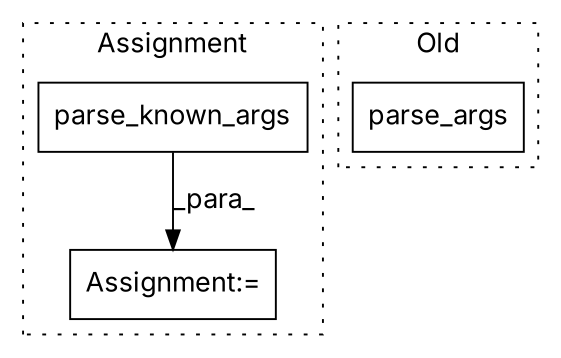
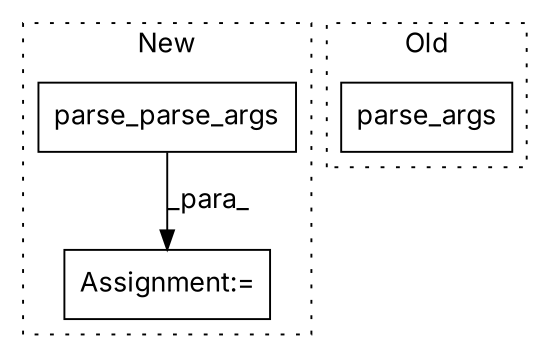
cluster "Assignment": label "Assignment" -> "New"
node "parse_known_args": label "parse_known_args" -> "parse_parse_args"
